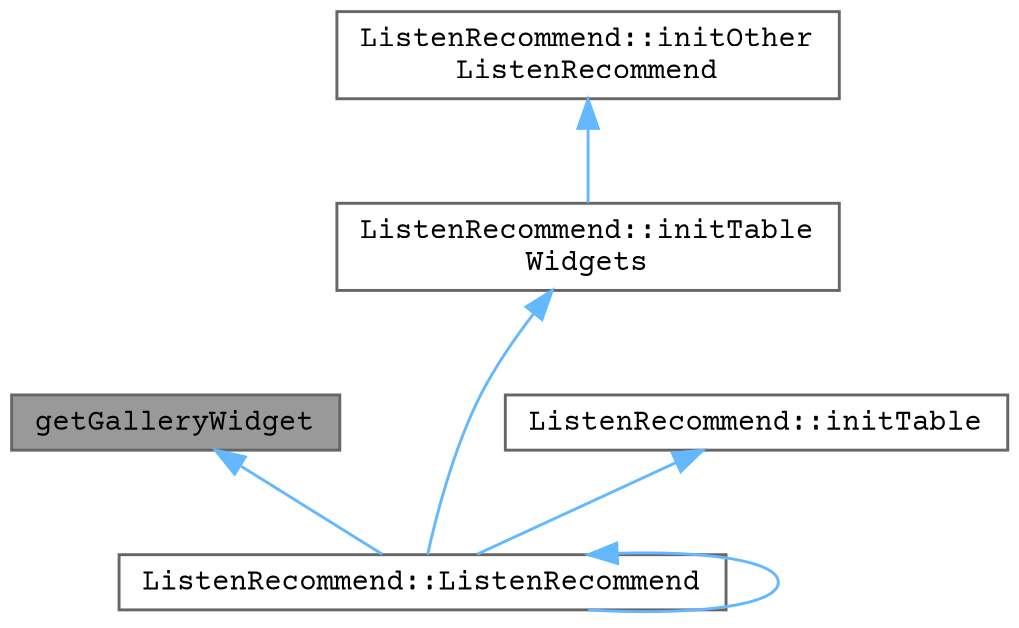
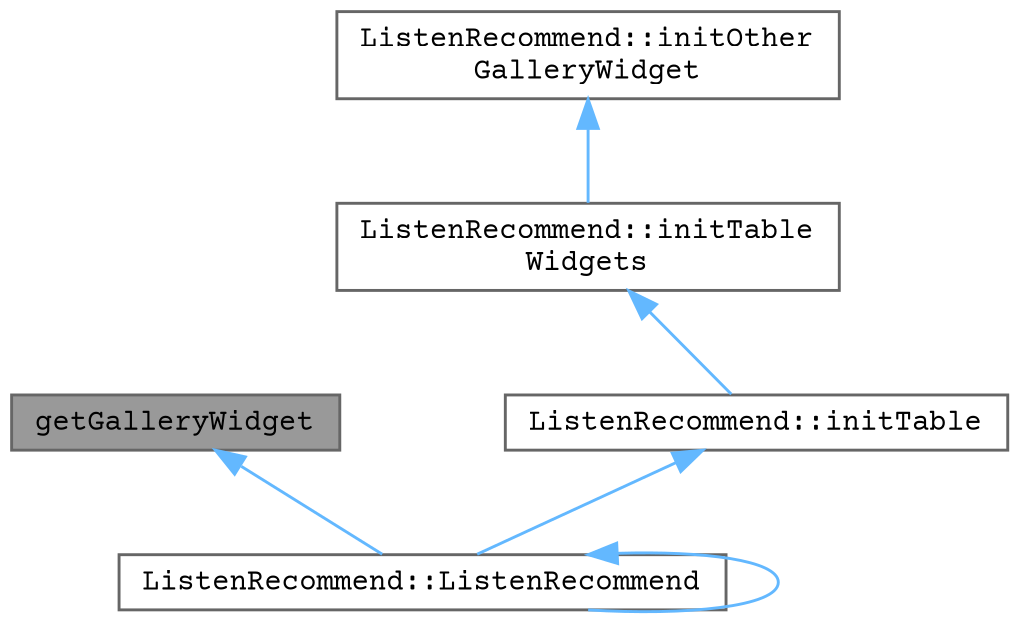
node "ListenRecommend::initOther ListenRecommend": label "ListenRecommend::initOther ListenRecommend" -> "ListenRecommend::initOther GalleryWidget"
edge "ListenRecommend::ListenRecommend" -> "ListenRecommend::initTable Widgets": now "ListenRecommend::initTable" -> "ListenRecommend::initTable Widgets"
